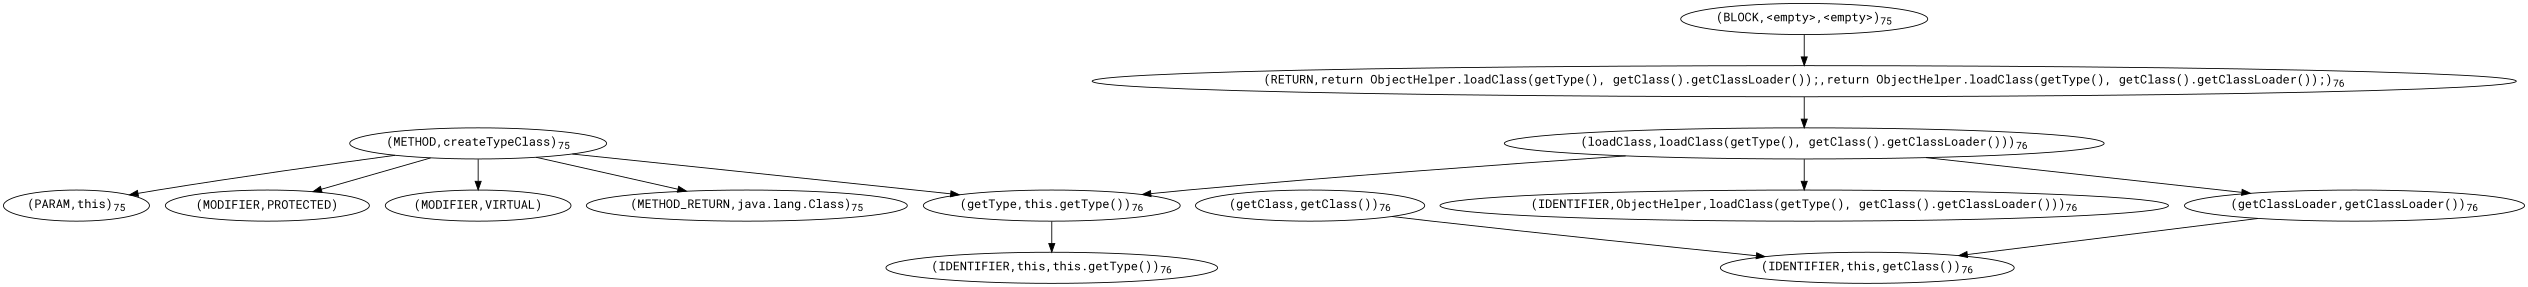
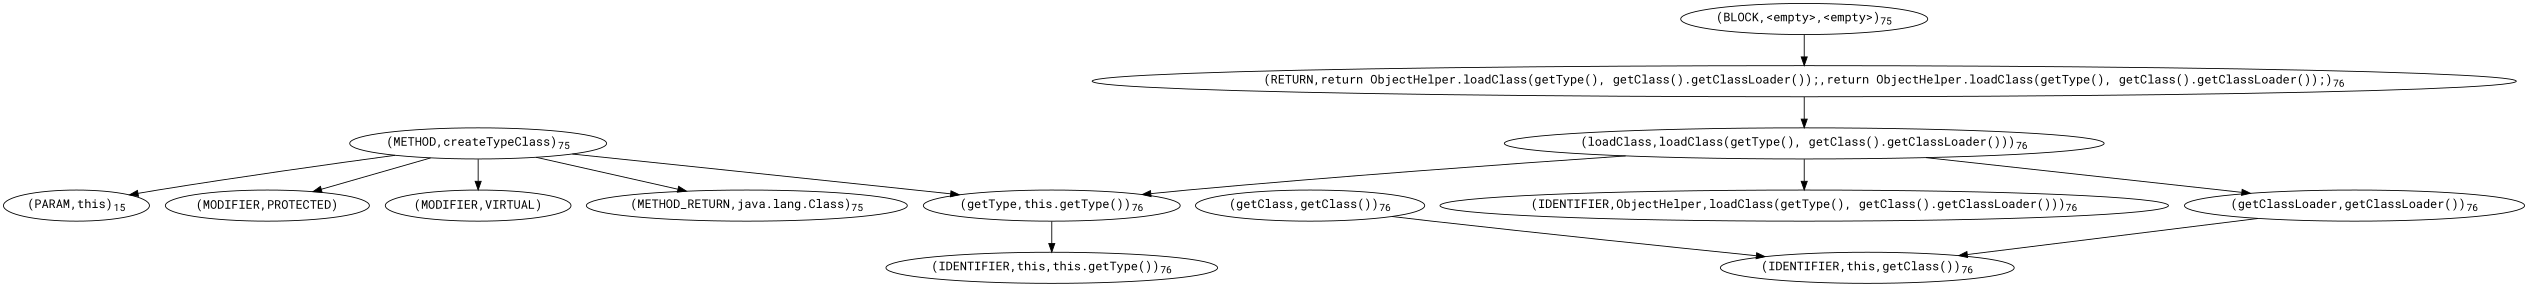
node "(PARAM,this)": text "75" -> "15"
